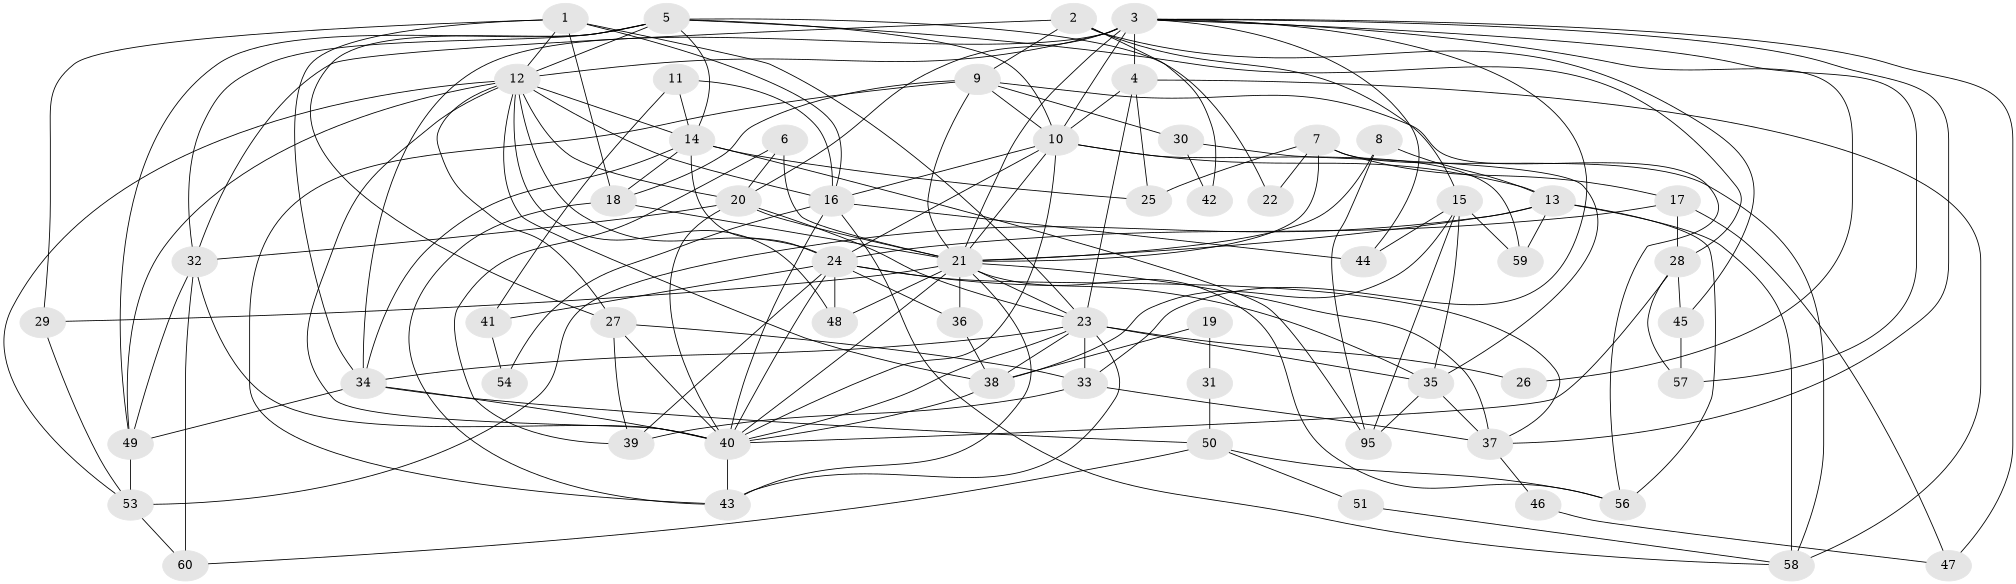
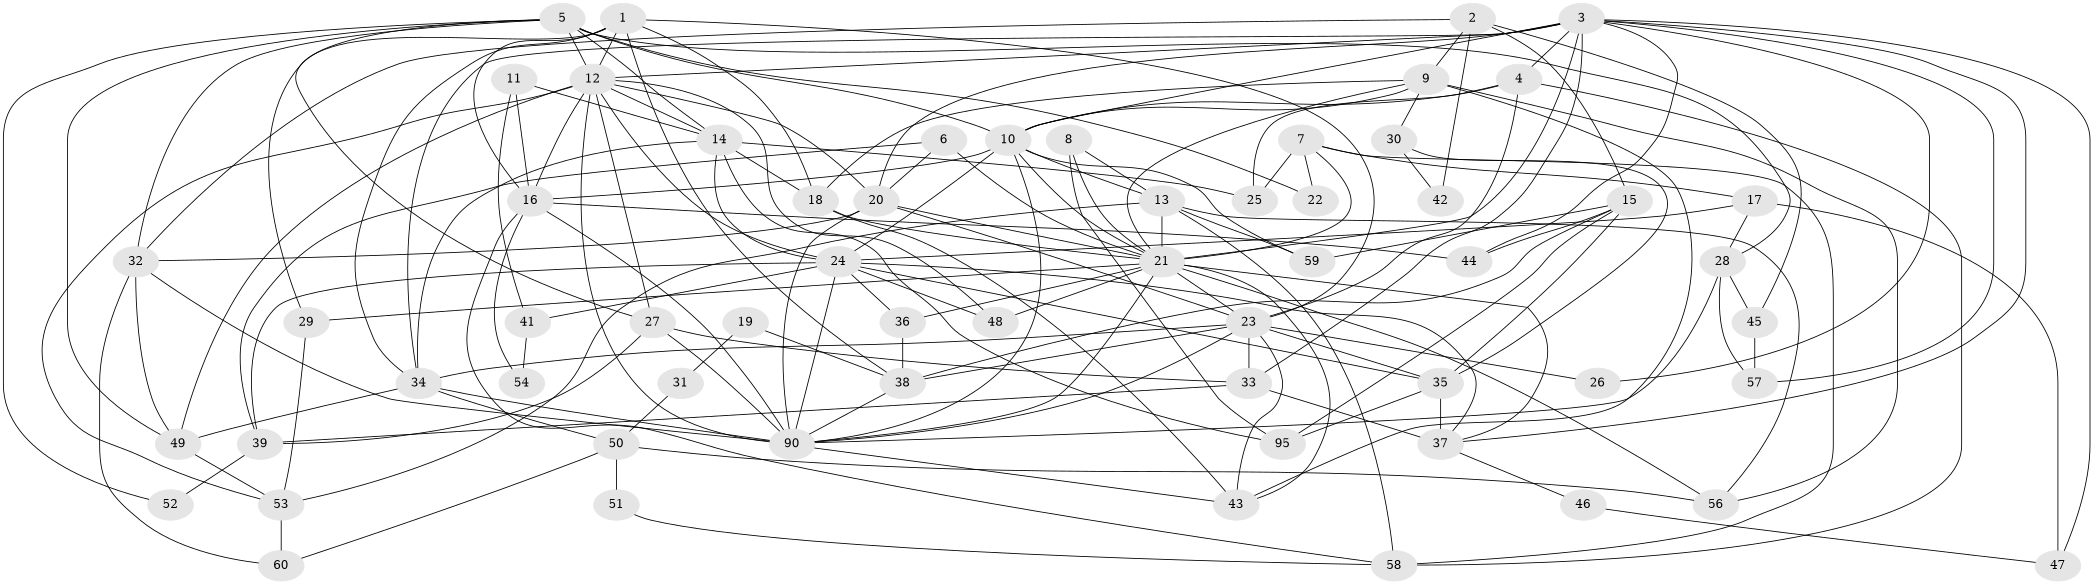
edge "12" -- "38": now "1" -- "38"
node "40": label "40" -> "90"
node "52": added
